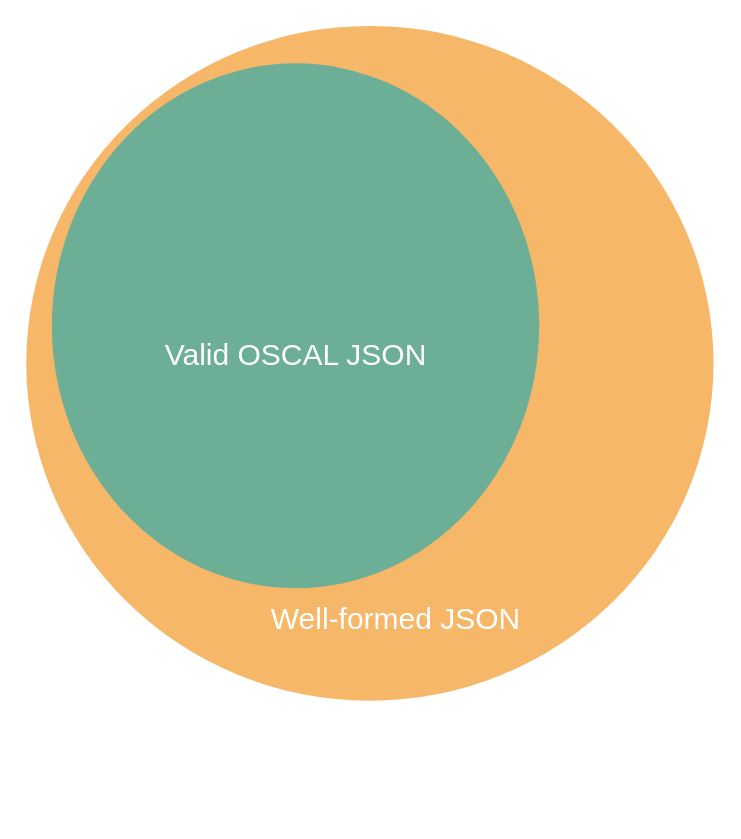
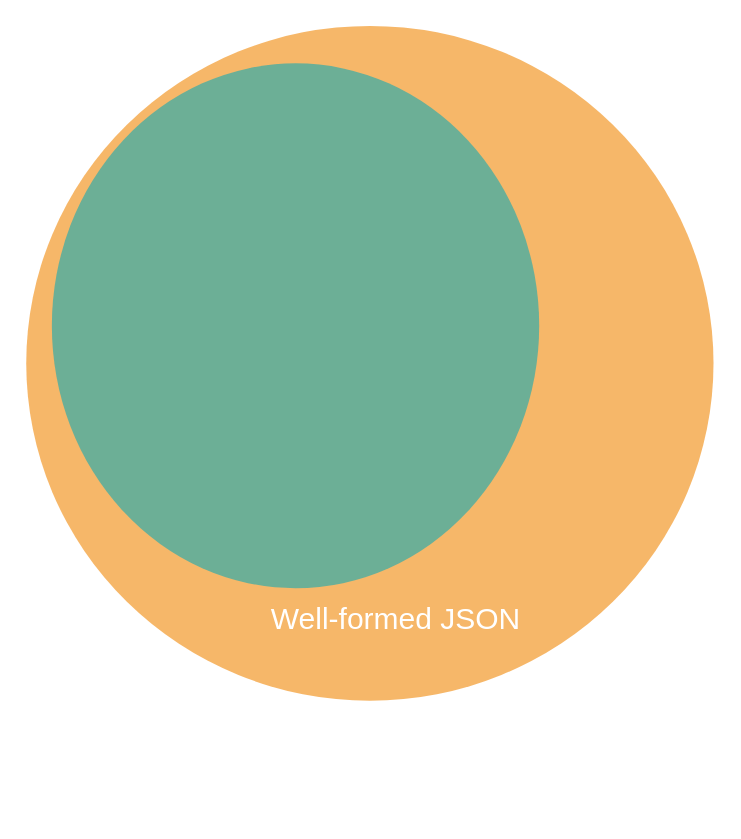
node "Valid OSCAL JSON": removed
